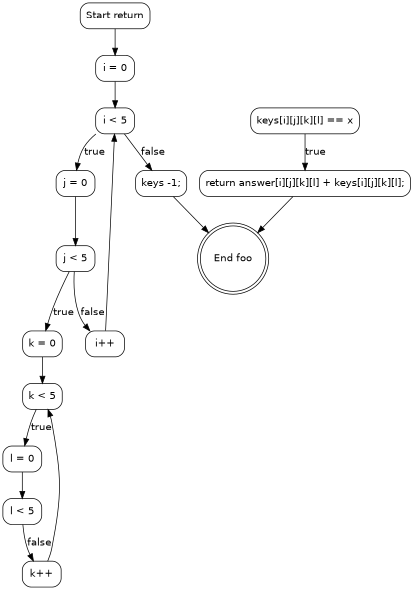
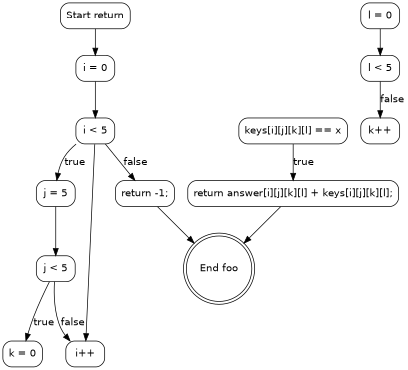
node "j = 0": label "j = 0" -> "j = 5"
node "keys -1;": label "keys -1;" -> "return -1;"
edge "i++" -> "i < 5": reversed
node "k < 5": removed
